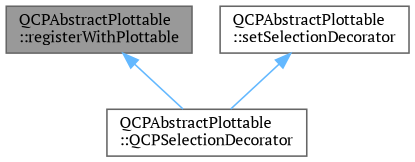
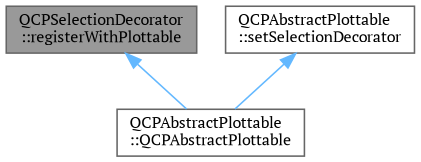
node "QCPAbstractPlottable ::registerWithPlottable": label "QCPAbstractPlottable ::registerWithPlottable" -> "QCPSelectionDecorator ::registerWithPlottable"
node "QCPAbstractPlottable ::QCPSelectionDecorator": label "QCPAbstractPlottable ::QCPSelectionDecorator" -> "QCPAbstractPlottable ::QCPAbstractPlottable"
